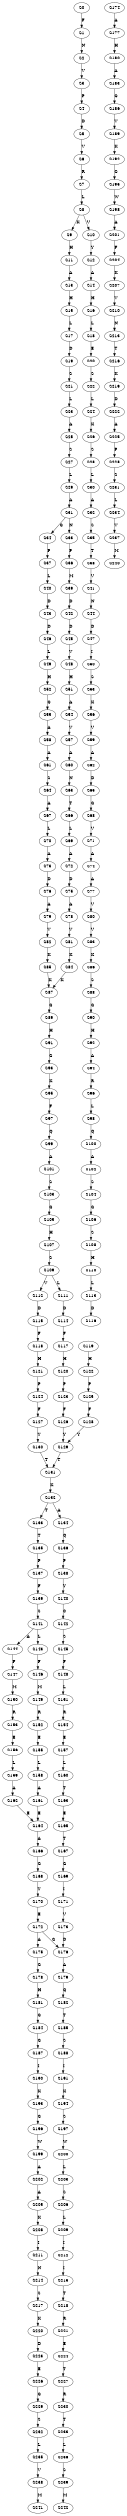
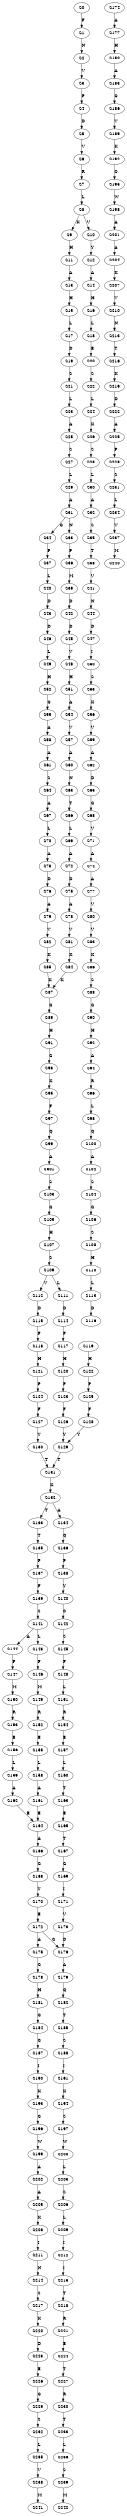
edge "S201" -> "S204": label "F" -> "A"
node "S101": label "S101" -> "S301"
